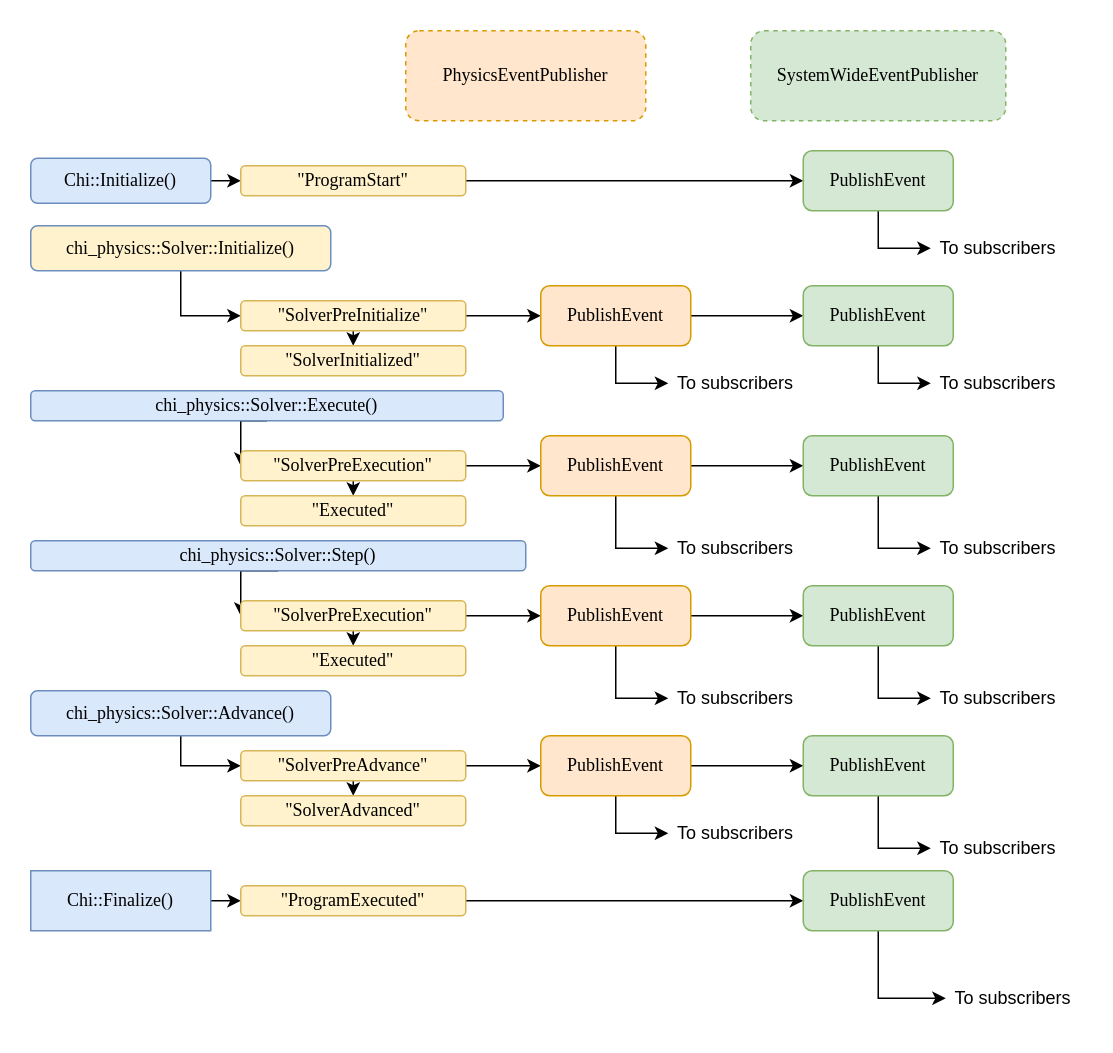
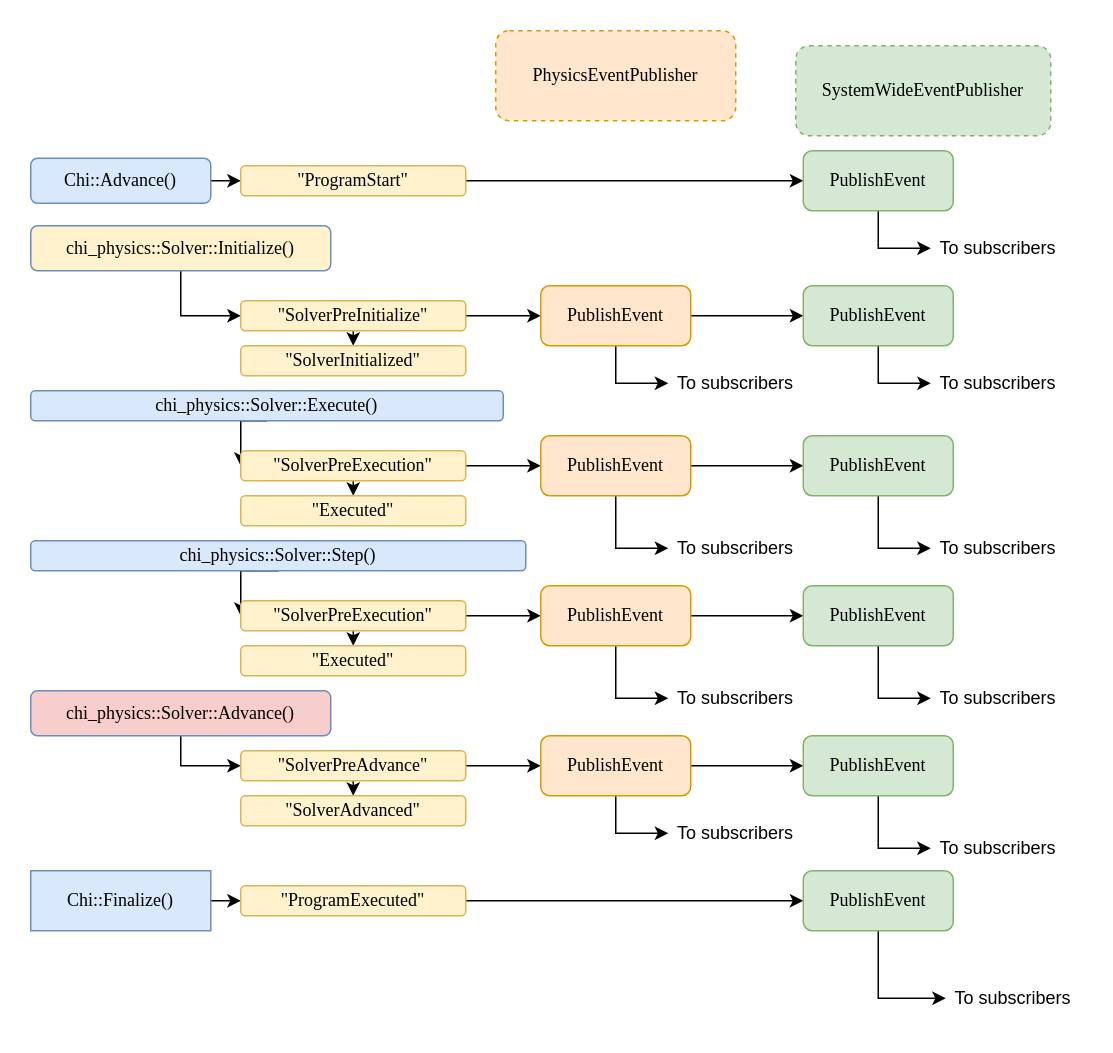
node "PhysicsEventPublisher": moved (526, 76) -> (616, 76)
node "SystemWideEventPublisher": moved (878, 76) -> (923, 91)
node "Chi::Initialize()": label "Chi::Initialize()" -> "Chi::Advance()"
node "chi_physics::Solver::Advance()": fillcolor #dae8fc -> #f8cecc
